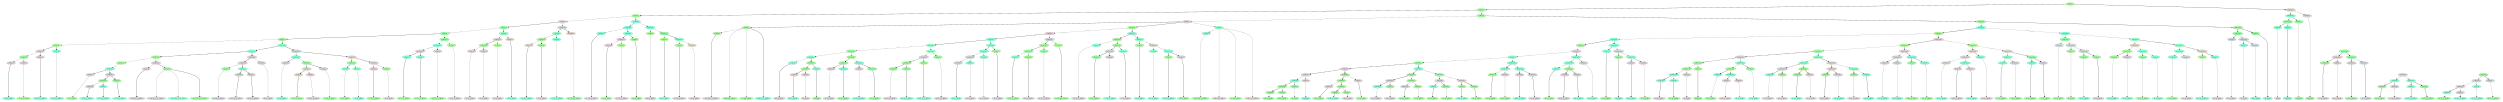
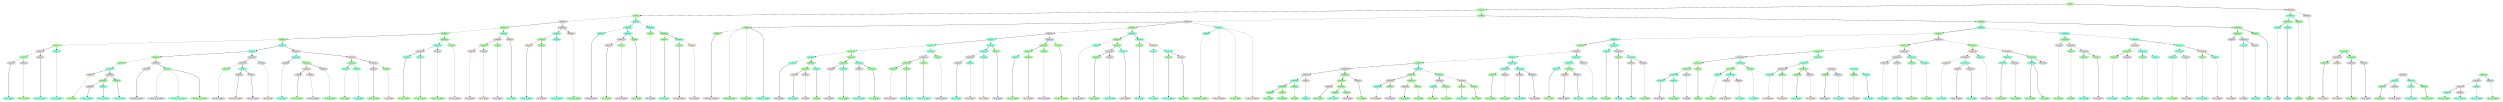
node "L5306(126)": removed
edge "L2263(3)" -> "[C  G  A](3)": now "L2810(30)" -> "[C  G  A](3)"
